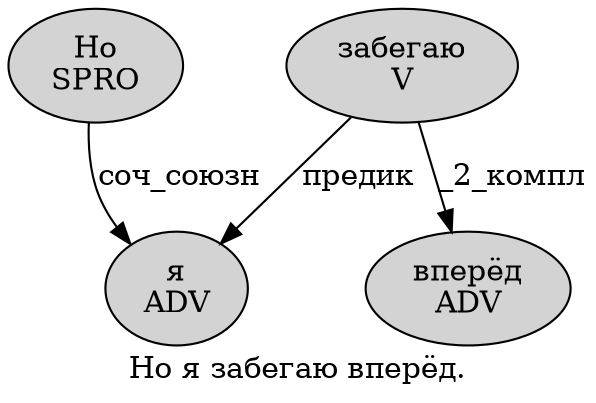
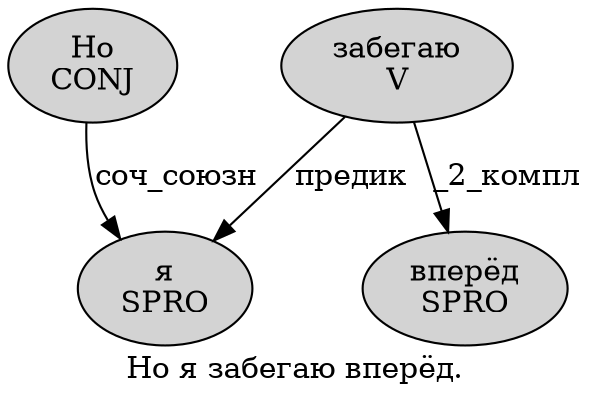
node "Но SPRO": label "Но SPRO" -> "Но CONJ"
node "я ADV": label "я ADV" -> "я SPRO"
node "вперёд ADV": label "вперёд ADV" -> "вперёд SPRO"
